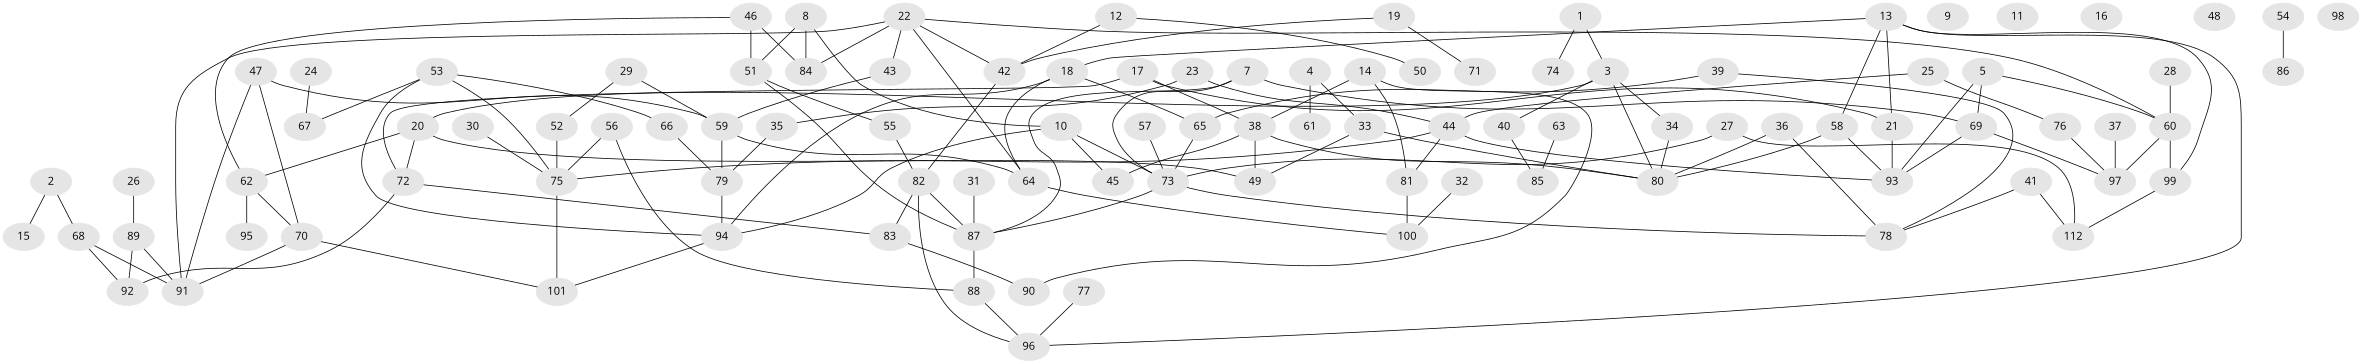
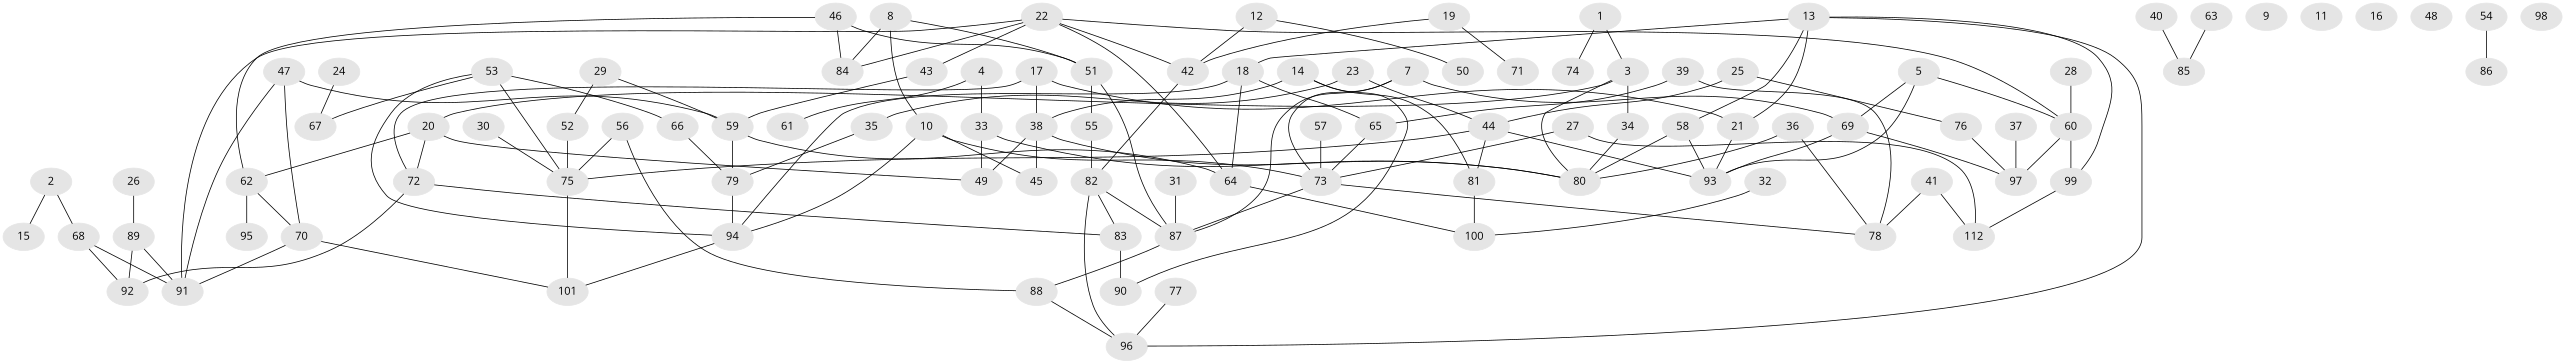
edge "3" -- "40": removed
